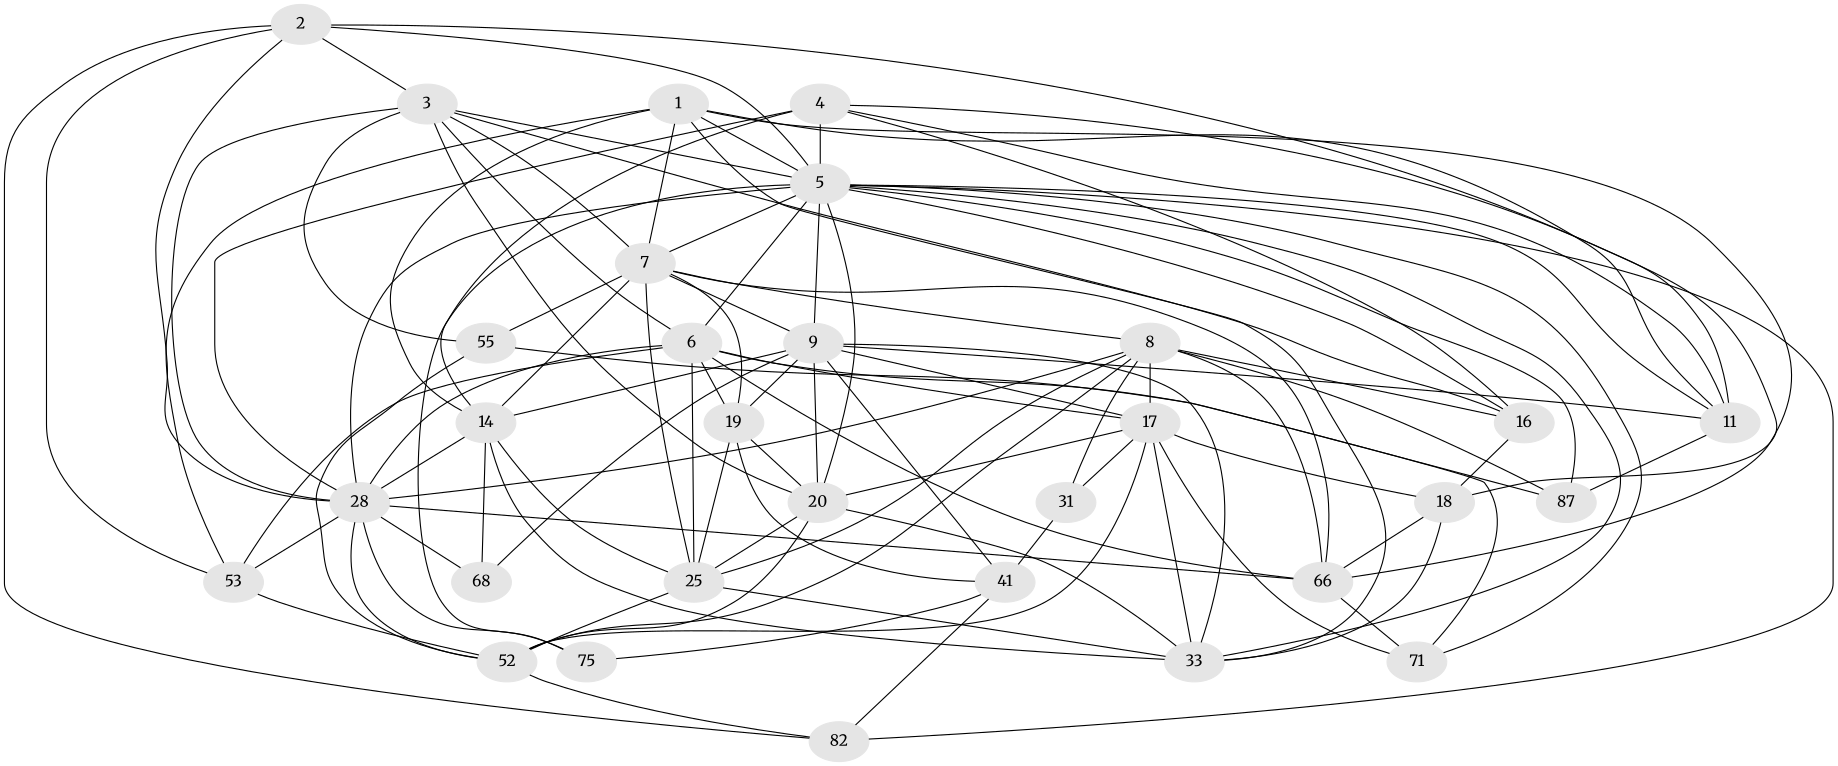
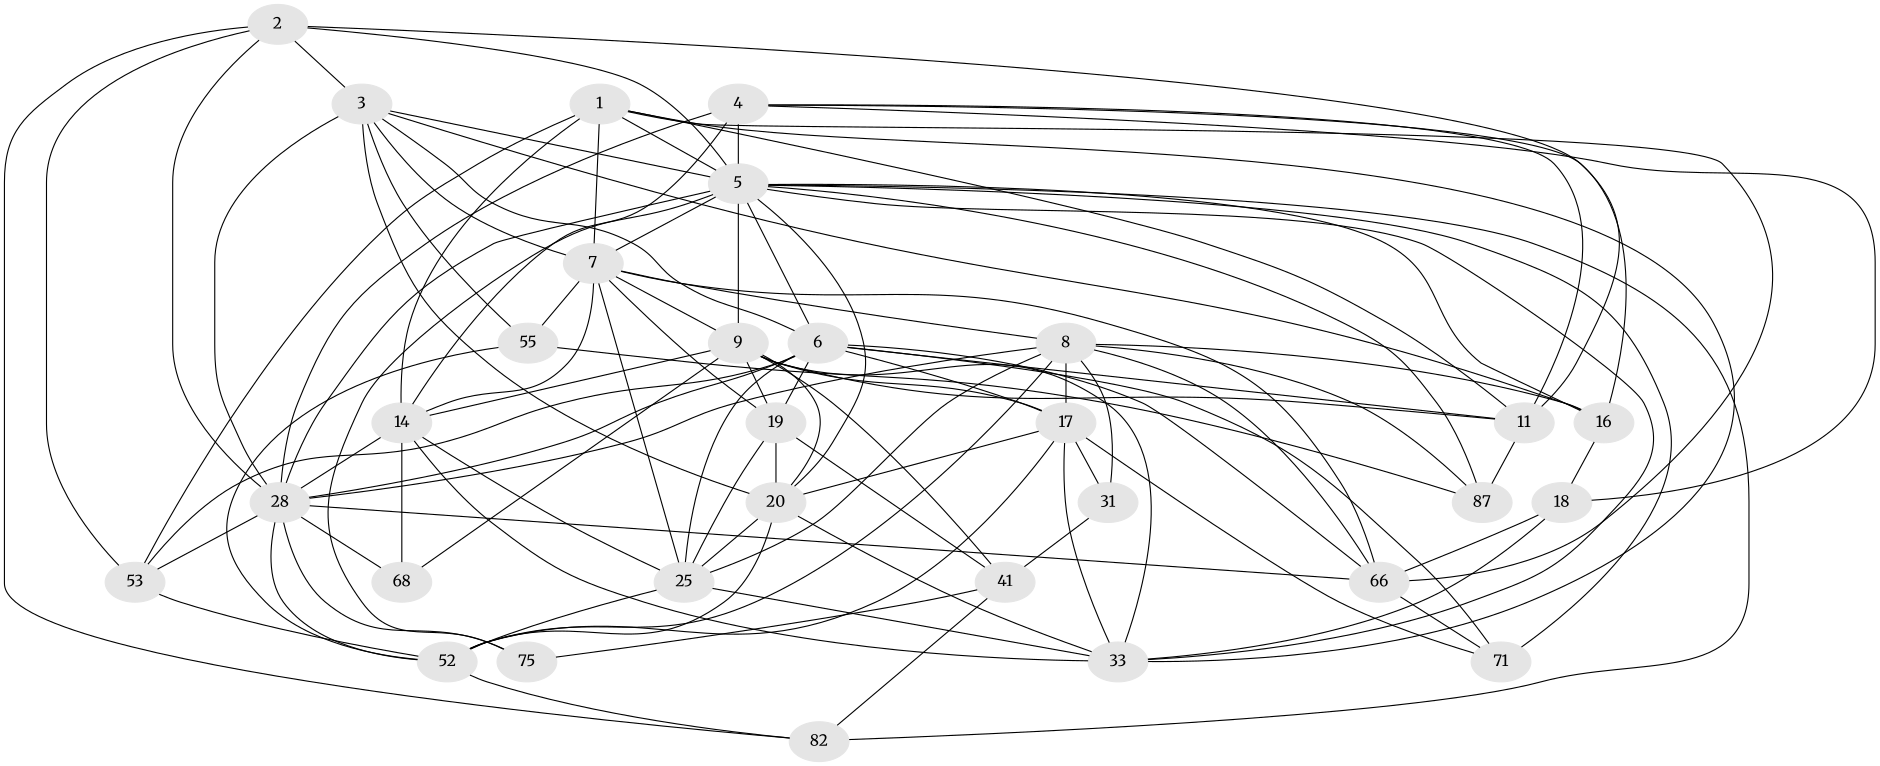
edge "5" -- "11": now "6" -- "11"
edge "17" -- "18": removed
